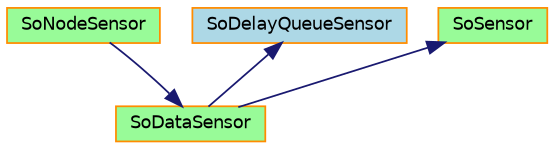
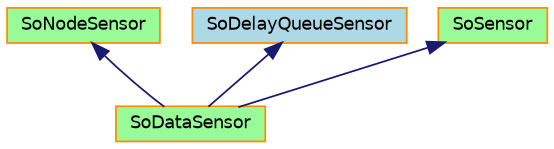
edge "SoNodeSensor" -> "SoDataSensor": reversed
